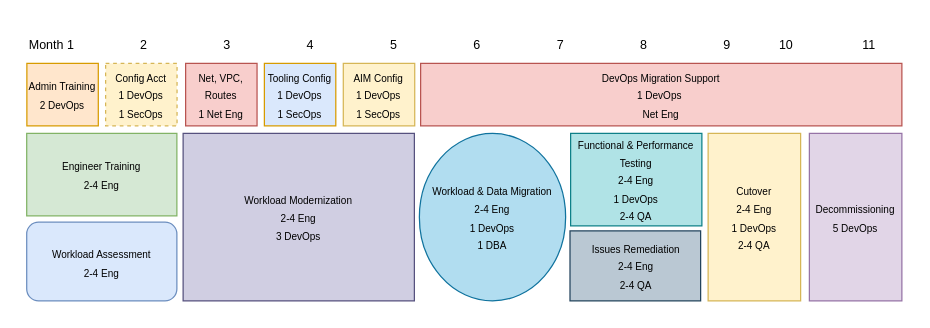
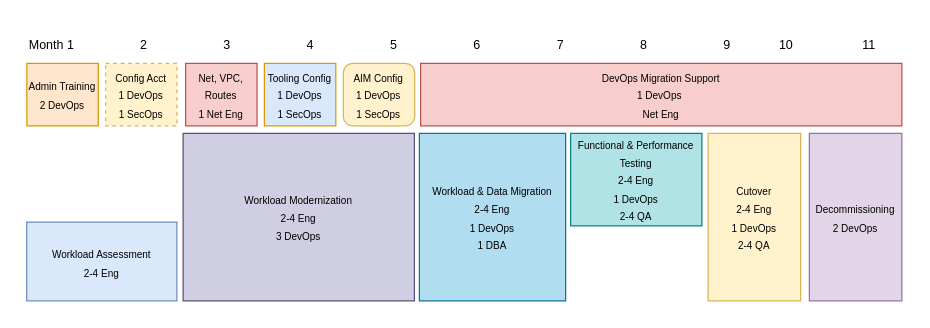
node "AIM Config 1 DevOps 1 SecOps": shape rectangle -> rounded rectangle
node "Engineer Training 2-4 Eng": removed
node "Workload & Data Migration 2-4 Eng 1 DevOps 1 DBA": shape ellipse -> rectangle
node "Decommissioning 5 DevOps": label "Decommissioning 5 DevOps" -> "Decommissioning 2 DevOps"
node "Workload Assessment 2-4 Eng": shape rounded rectangle -> rectangle
node "Issues Remediation 2-4 Eng 2-4 QA": removed
